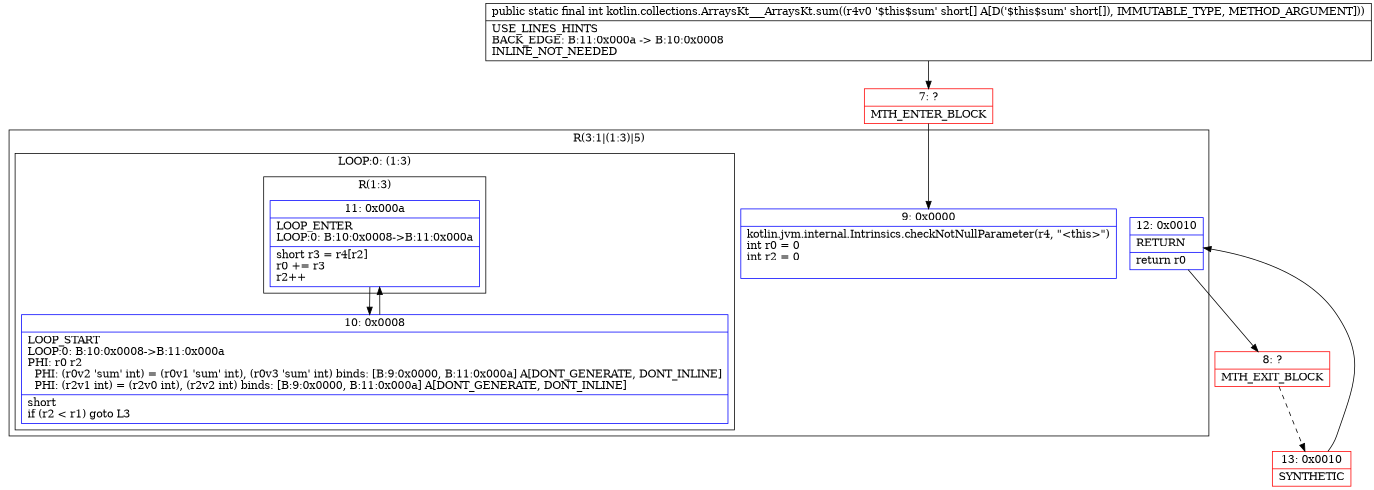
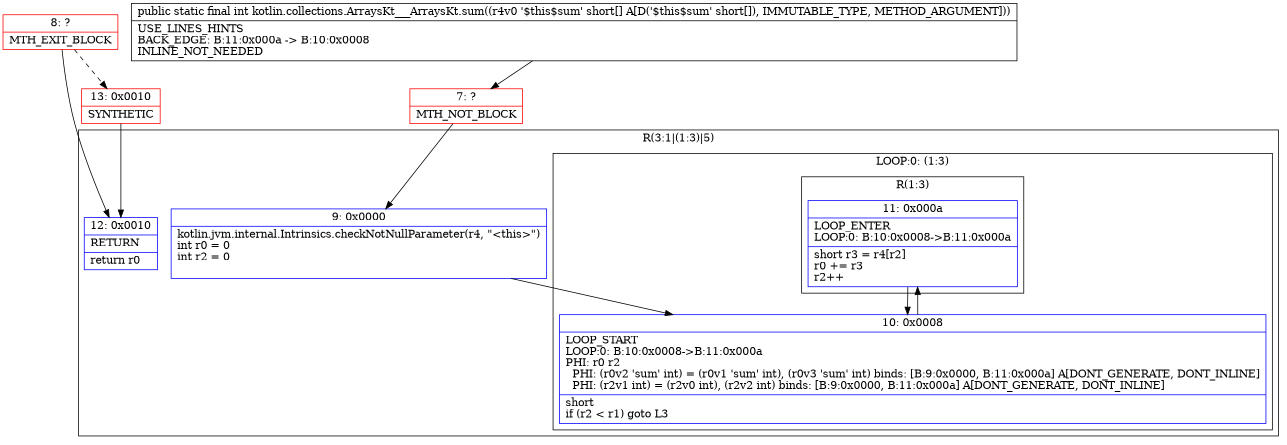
node "7: ?": text "MTH_ENTER_BLOCK" -> "MTH_NOT_BLOCK"
edge "9: 0x0000" -> "10: 0x0008": added
edge "12: 0x0010" -> "8: ?": reversed
